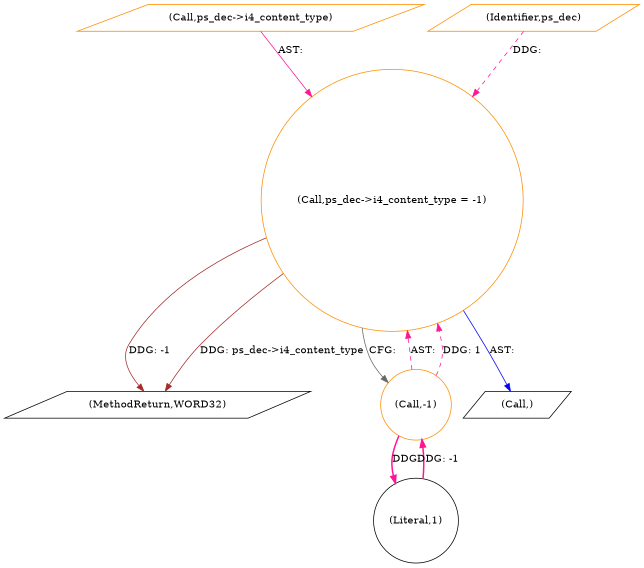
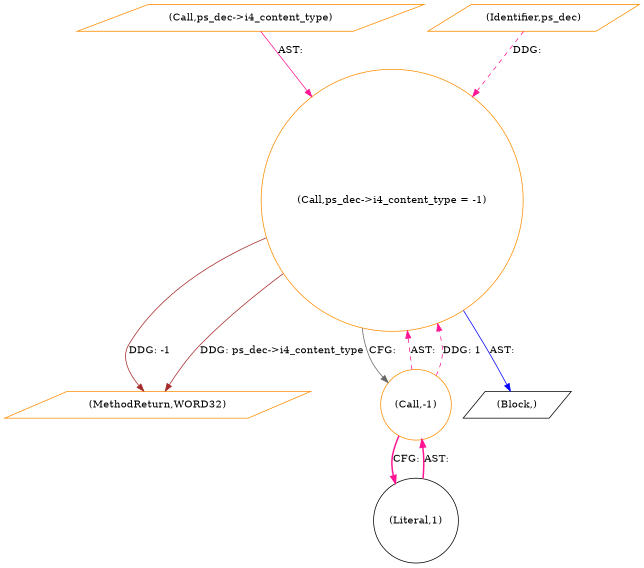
node "(MethodReturn,WORD32)": color black -> darkorange
node "(Call,)": label "(Call,)" -> "(Block,)"
edge "(Call,-1)" -> "(Literal,1)": label "DDG: " -> "CFG: "
edge "(Literal,1)" -> "(Call,-1)": label "DDG: -1" -> "AST: "
